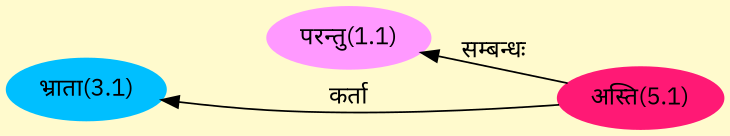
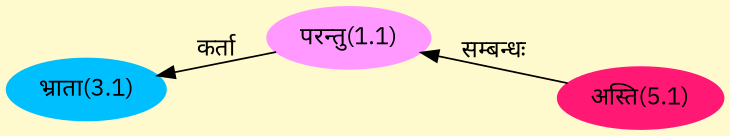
edge "अस्ति(5.1)" -> "भ्राता(3.1)": now "परन्तु(1.1)" -> "भ्राता(3.1)"
